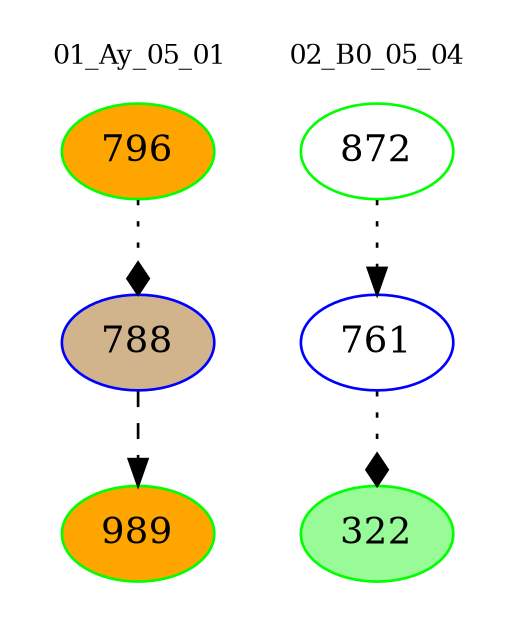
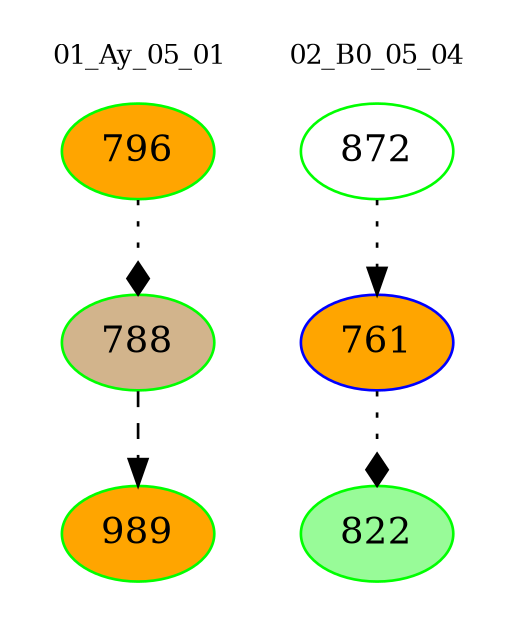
node "788": color blue -> green
node "761": fillcolor white -> orange
node "322": label "322" -> "822"
